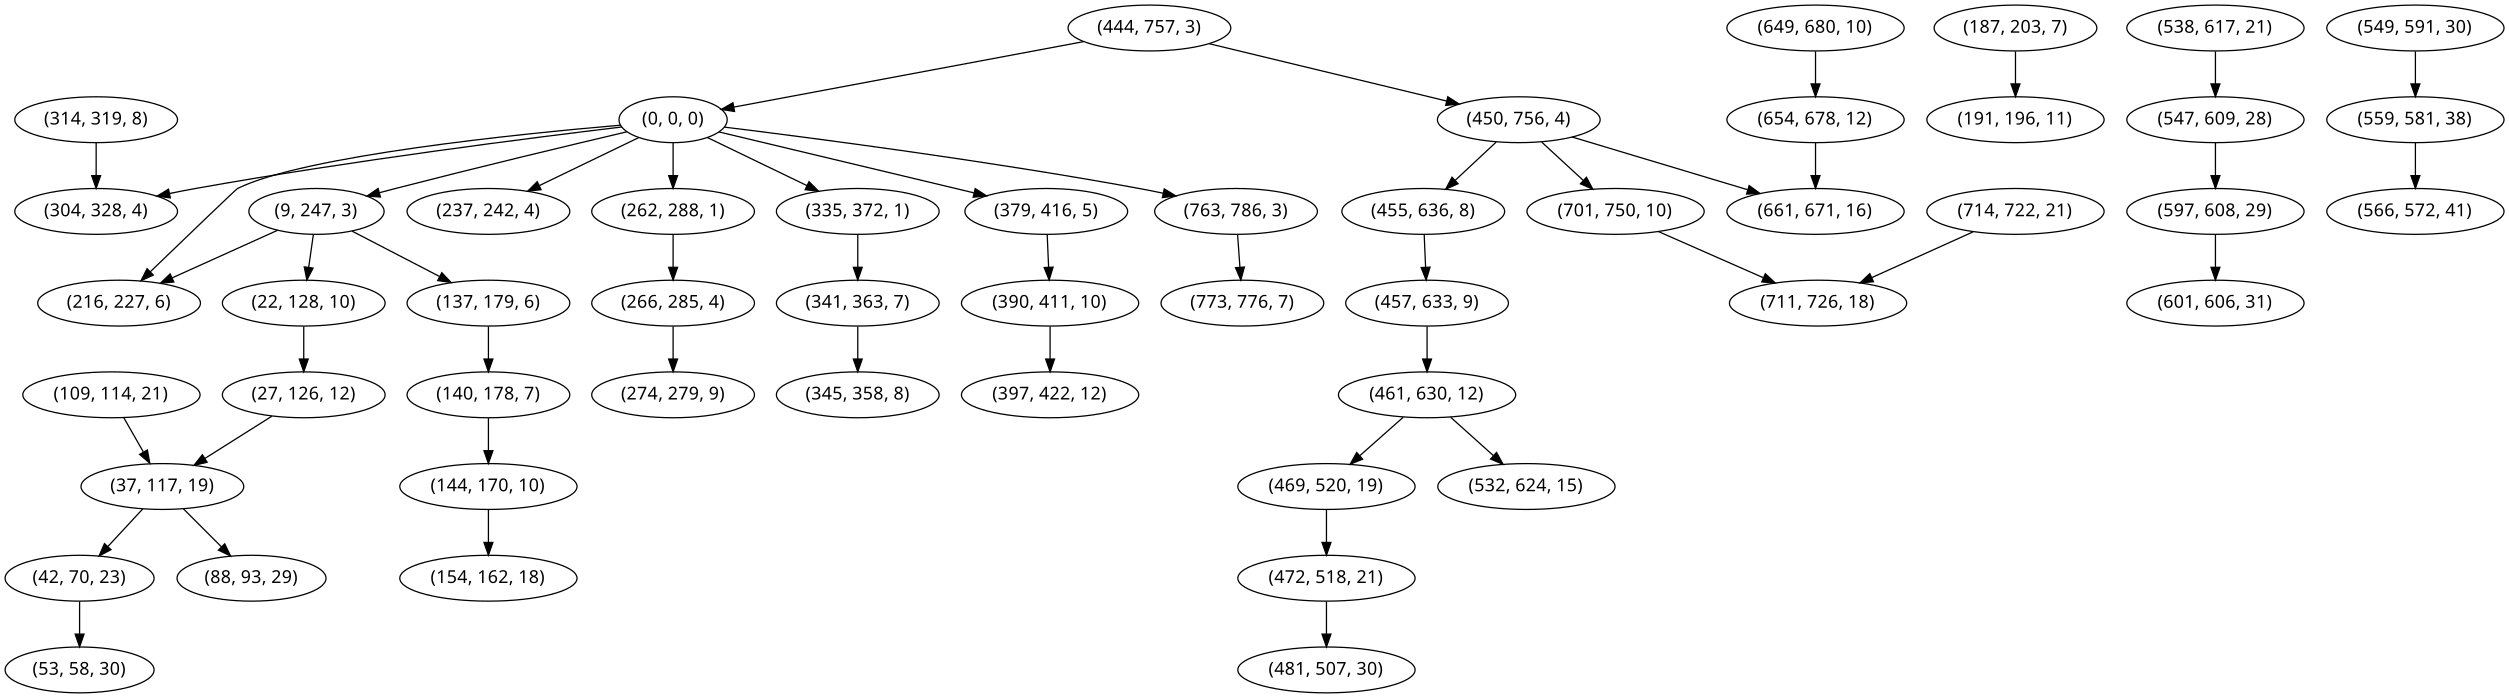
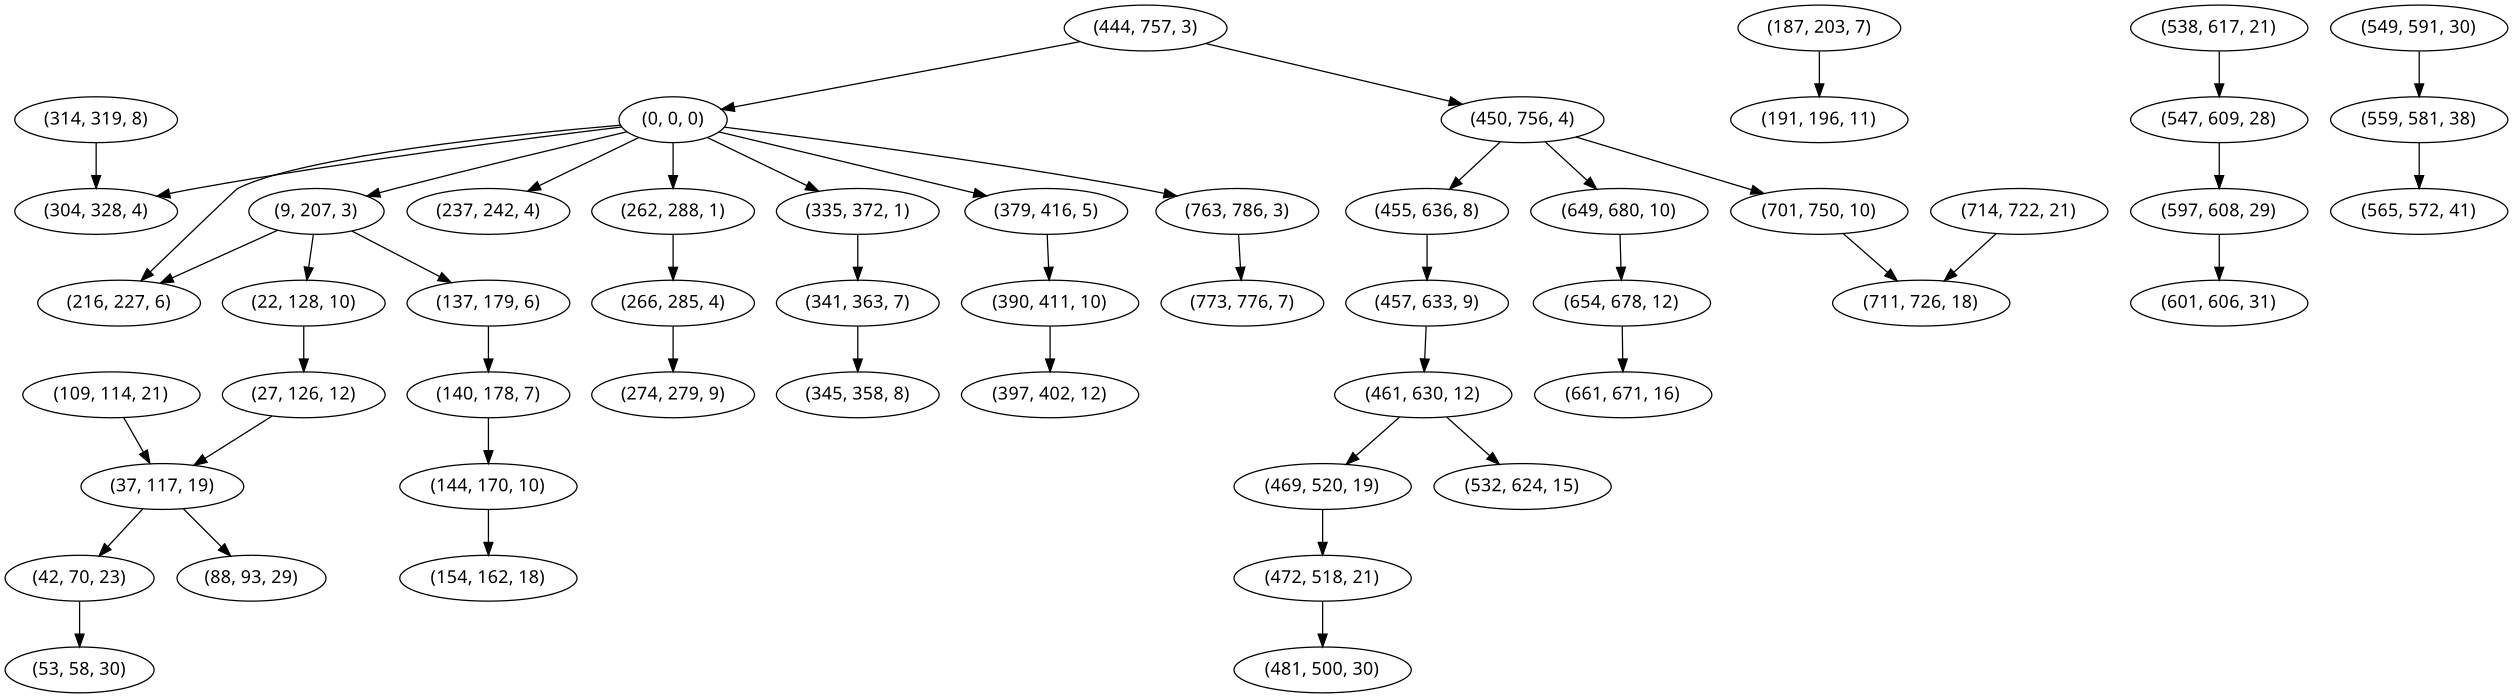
edge "(450, 756, 4)" -> "(661, 671, 16)": now "(450, 756, 4)" -> "(649, 680, 10)"
node "(9, 247, 3)": label "(9, 247, 3)" -> "(9, 207, 3)"
node "(566, 572, 41)": label "(566, 572, 41)" -> "(565, 572, 41)"
node "(397, 422, 12)": label "(397, 422, 12)" -> "(397, 402, 12)"
node "(481, 507, 30)": label "(481, 507, 30)" -> "(481, 500, 30)"
